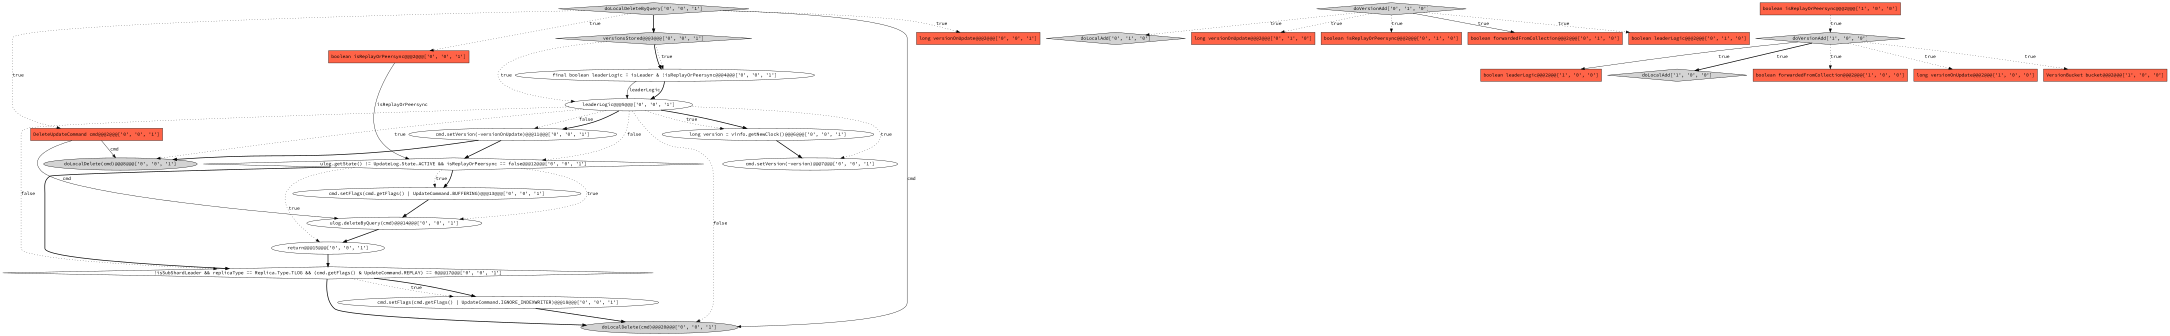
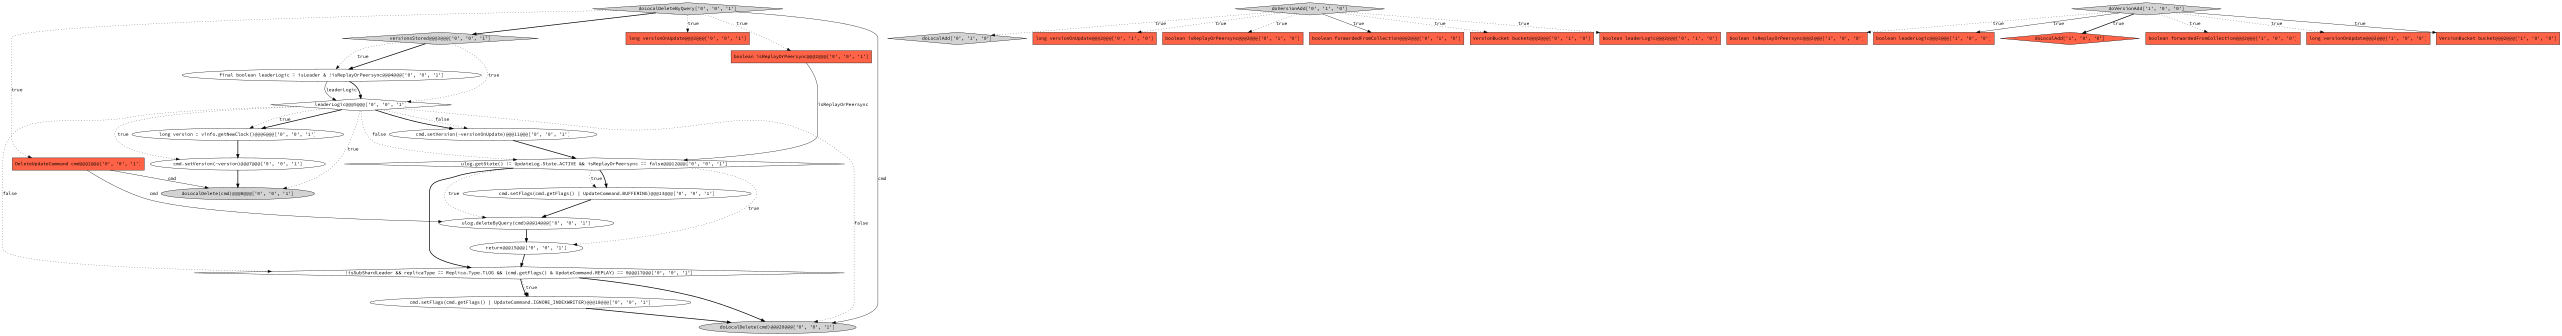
edge "boolean isReplayOrPeersync@@@2@@@['1', '0', '0']" -> "doVersionAdd['1', '0', '0']": reversed
node "VersionBucket bucket@@@2@@@['0', '1', '0']": added
edge "doVersionAdd['1', '0', '0']" -> "VersionBucket bucket@@@2@@@['1', '0', '0']": style dotted -> solid
node "doLocalAdd['1', '0', '0']": fillcolor lightgray -> tomato
node "leaderLogic@@@5@@@['0', '0', '1']": shape ellipse -> diamond
edge "cmd.setVersion(-versionOnUpdate)@@@11@@@['0', '0', '1']" -> "doLocalDelete(cmd)@@@8@@@['0', '0', '1']": now "cmd.setVersion(-version)@@@7@@@['0', '0', '1']" -> "doLocalDelete(cmd)@@@8@@@['0', '0', '1']"
